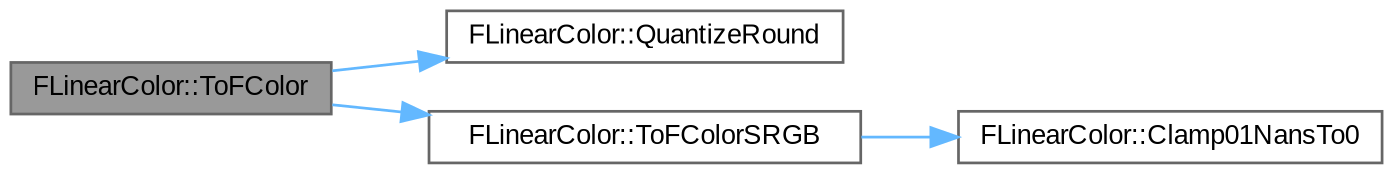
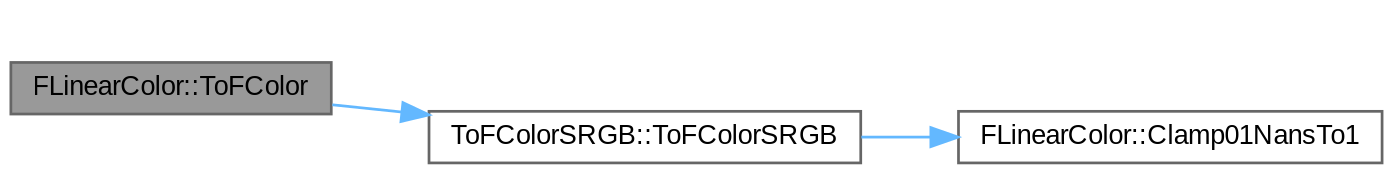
node "FLinearColor::QuantizeRound": removed
node "FLinearColor::ToFColorSRGB": label "FLinearColor::ToFColorSRGB" -> "ToFColorSRGB::ToFColorSRGB"
node "FLinearColor::Clamp01NansTo0": label "FLinearColor::Clamp01NansTo0" -> "FLinearColor::Clamp01NansTo1"
